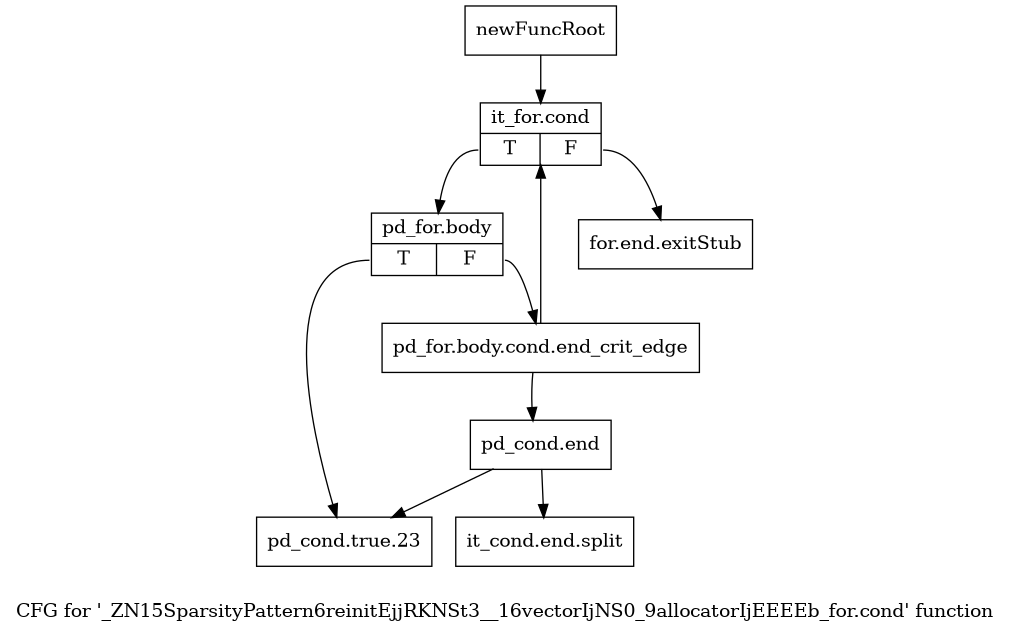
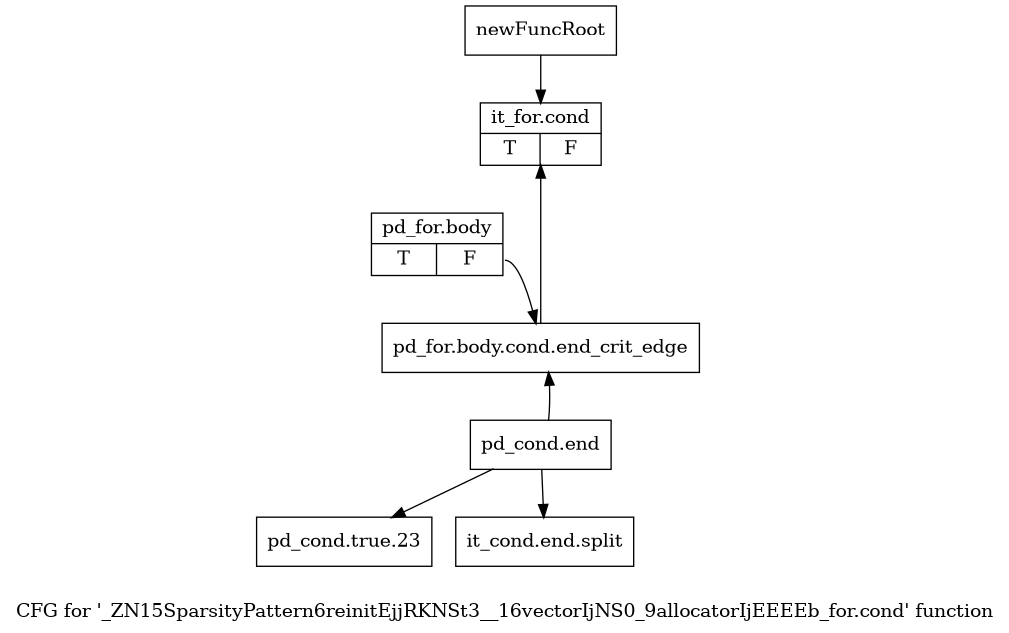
edge "it_for.cond" -> "pd_for.body": removed
node "for.end.exitStub": removed
edge "pd_for.body" -> "pd_cond.true.23": removed
edge "pd_for.body.cond.end_crit_edge" -> "pd_cond.end": reversed
